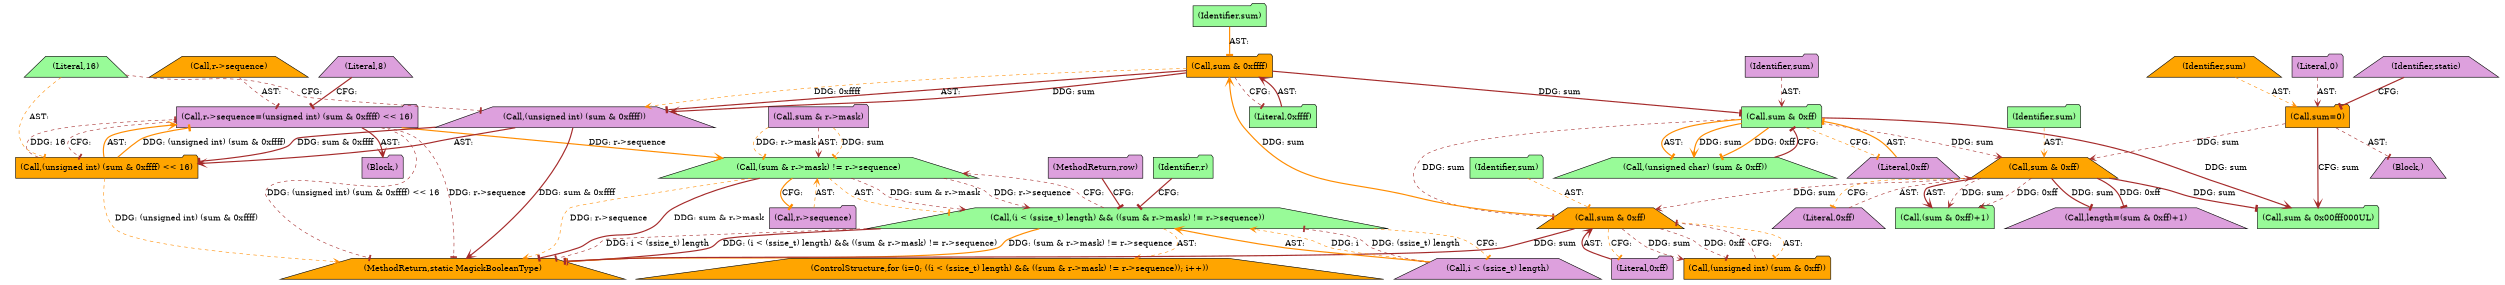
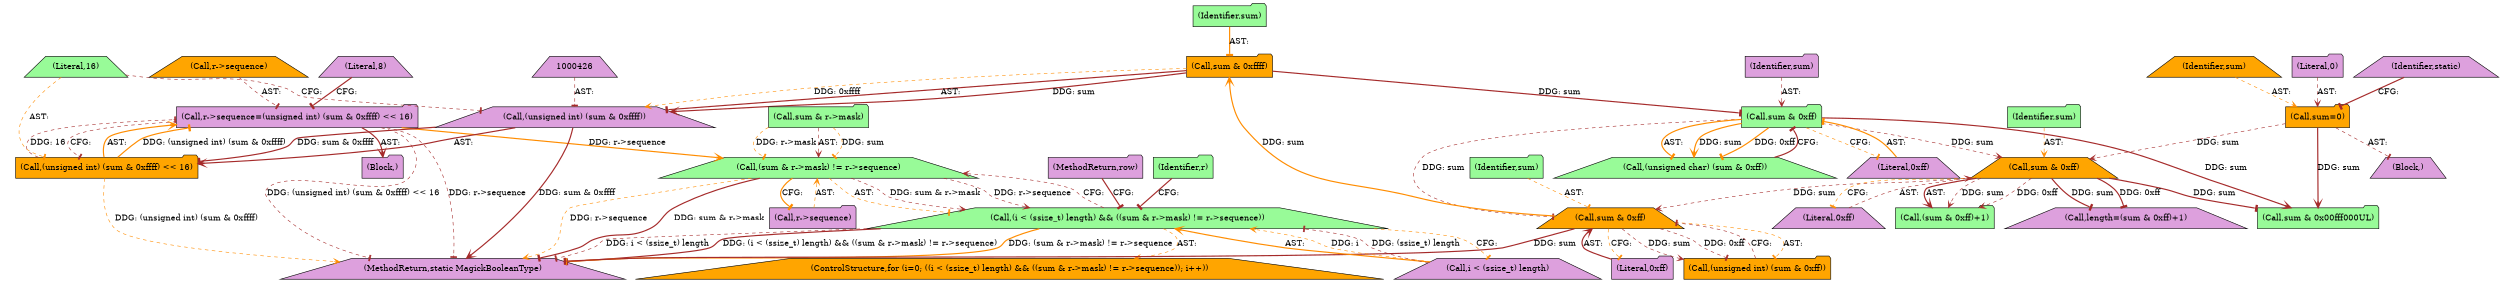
node "1000426": added
node "(Call,sum & r->mask)": fillcolor plum -> palegreen
node "(Literal,0xffff)": removed
edge "(Call,sum=0)" -> "(Call,sum & 0x00fff000UL)": label "CFG: sum" -> "DDG: sum"
node "(MethodReturn,static MagickBooleanType)": fillcolor orange -> plum
